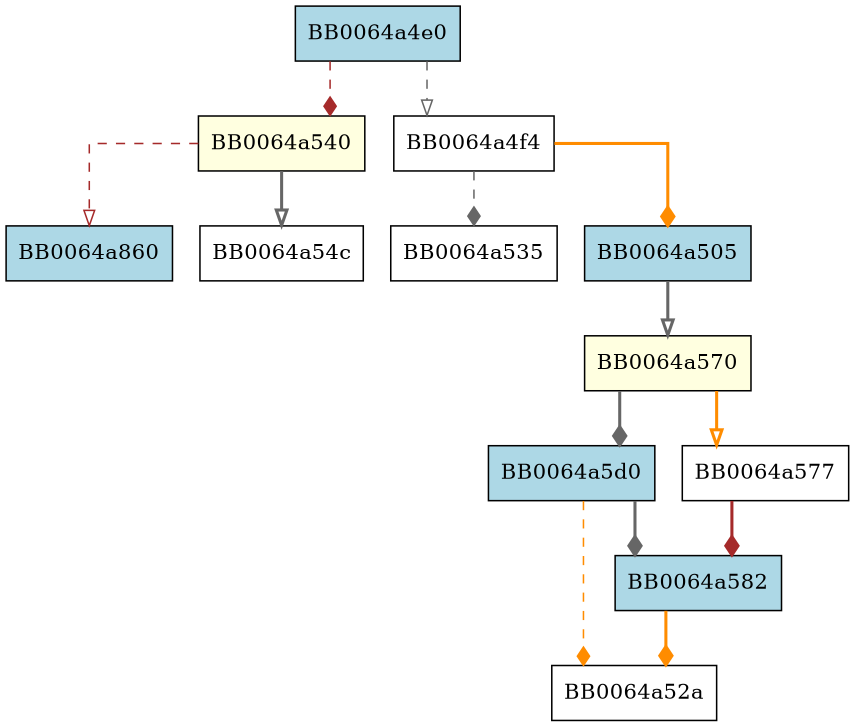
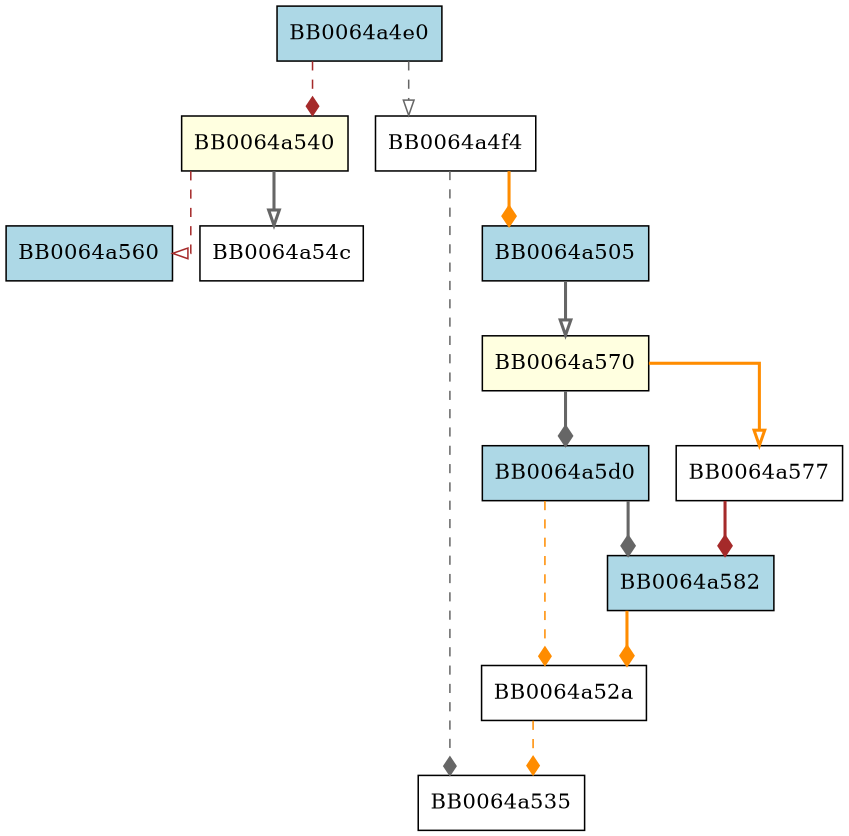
node "BB0064a860": label "BB0064a860" -> "BB0064a560"
edge "BB0064a52a" -> "BB0064a535": added
